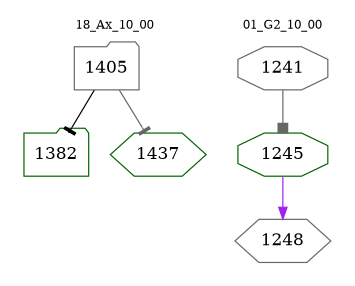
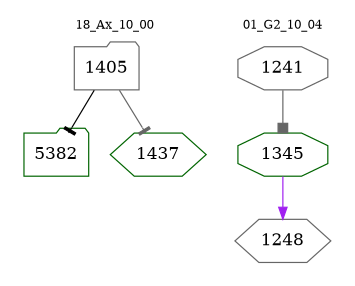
cluster "01_G2_10_00": label "01_G2_10_00" -> "01_G2_10_04"
node "1382": label "1382" -> "5382"
node "1245": label "1245" -> "1345"
